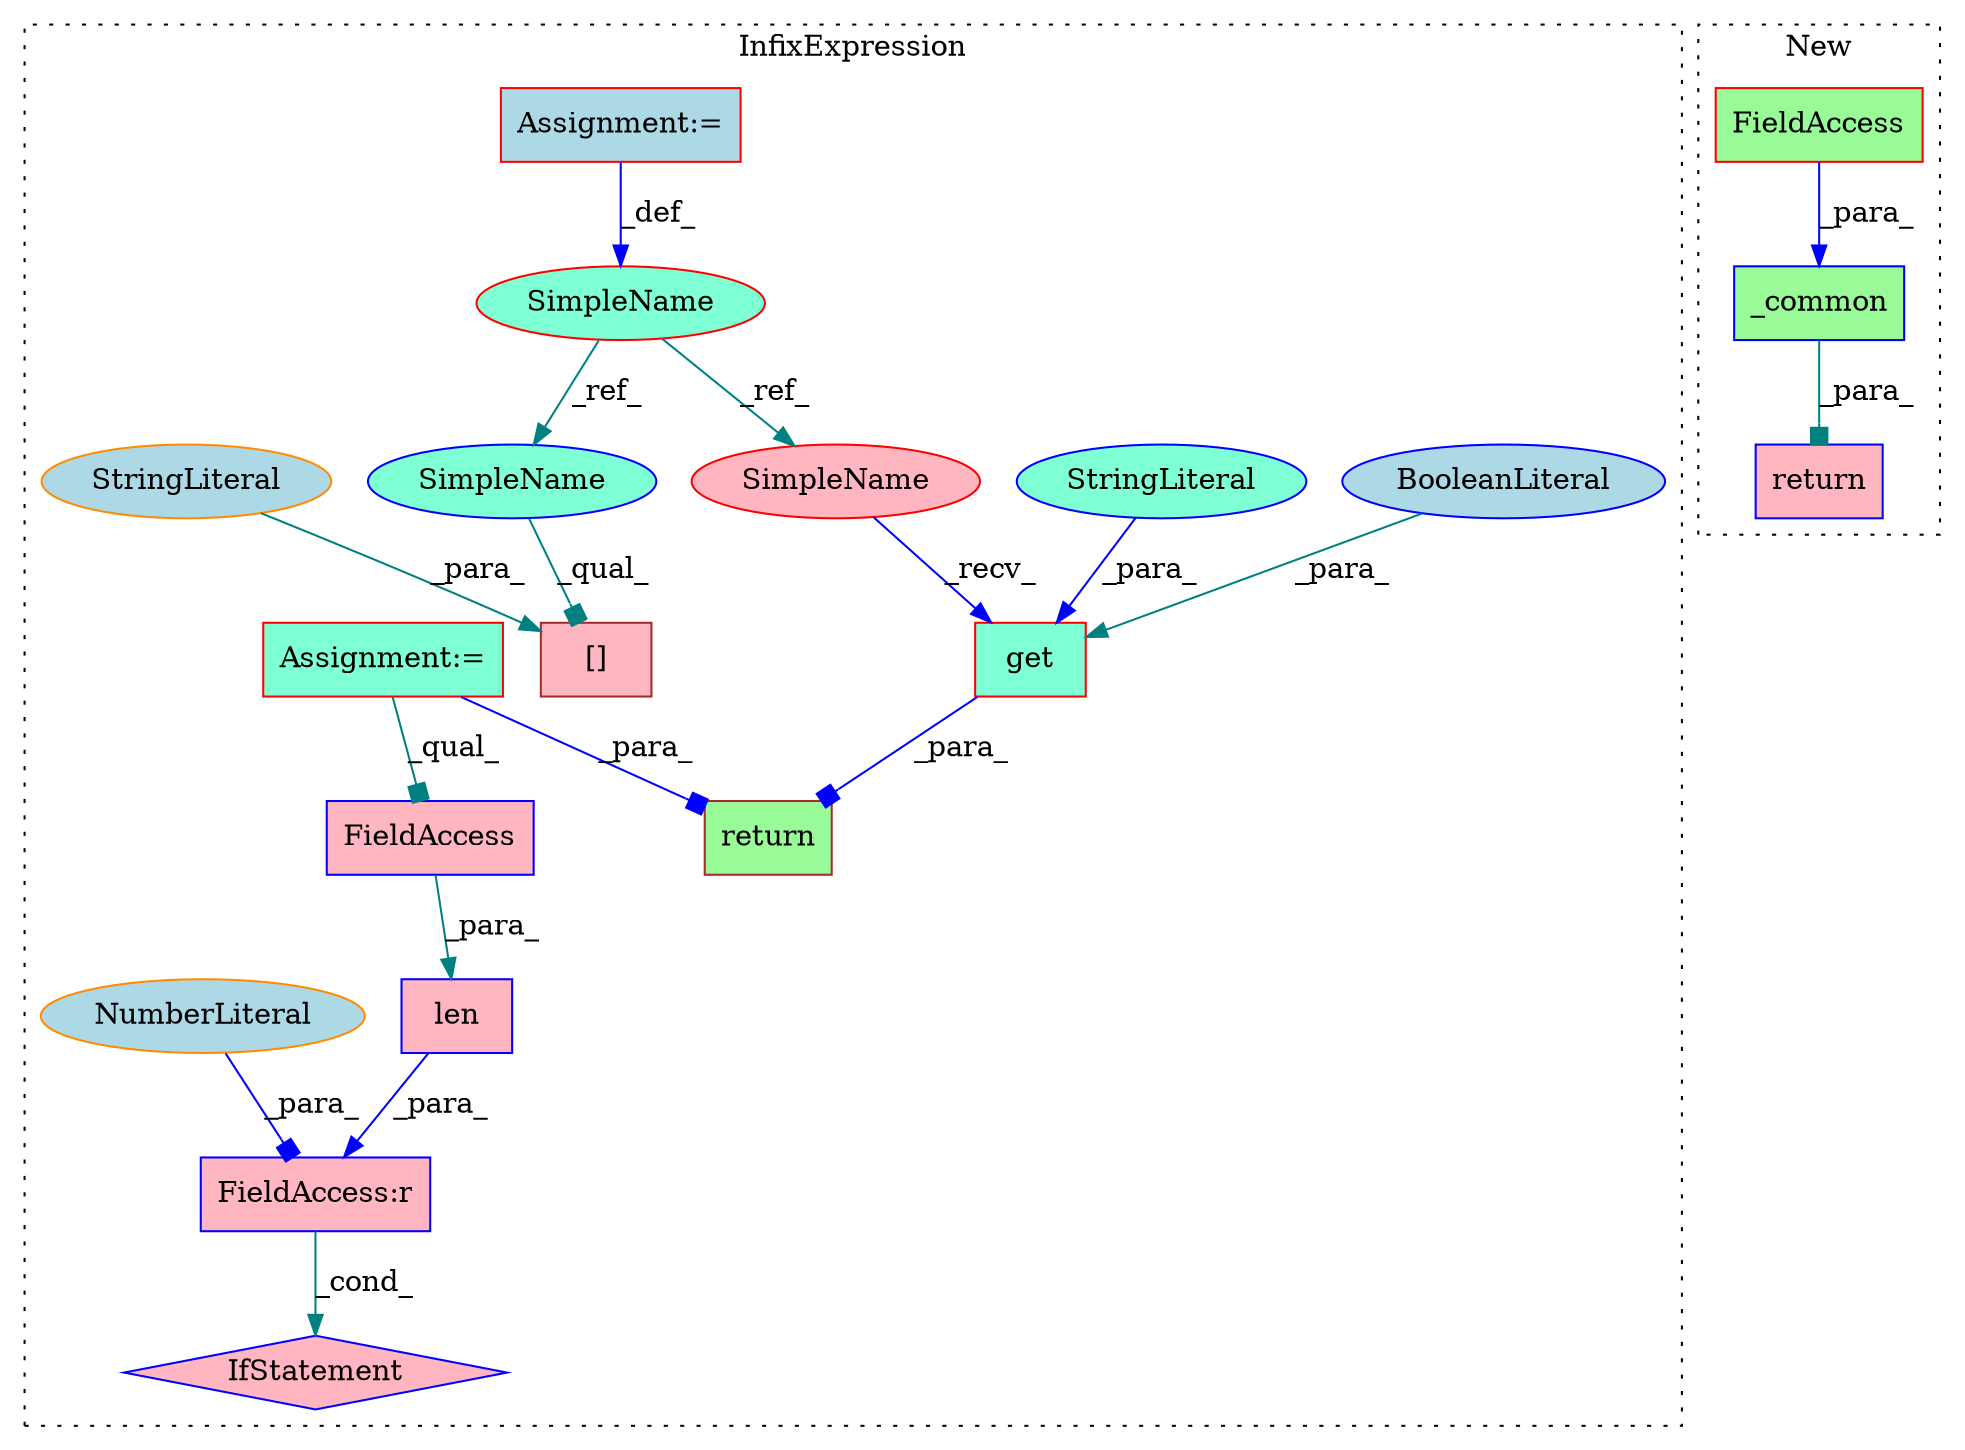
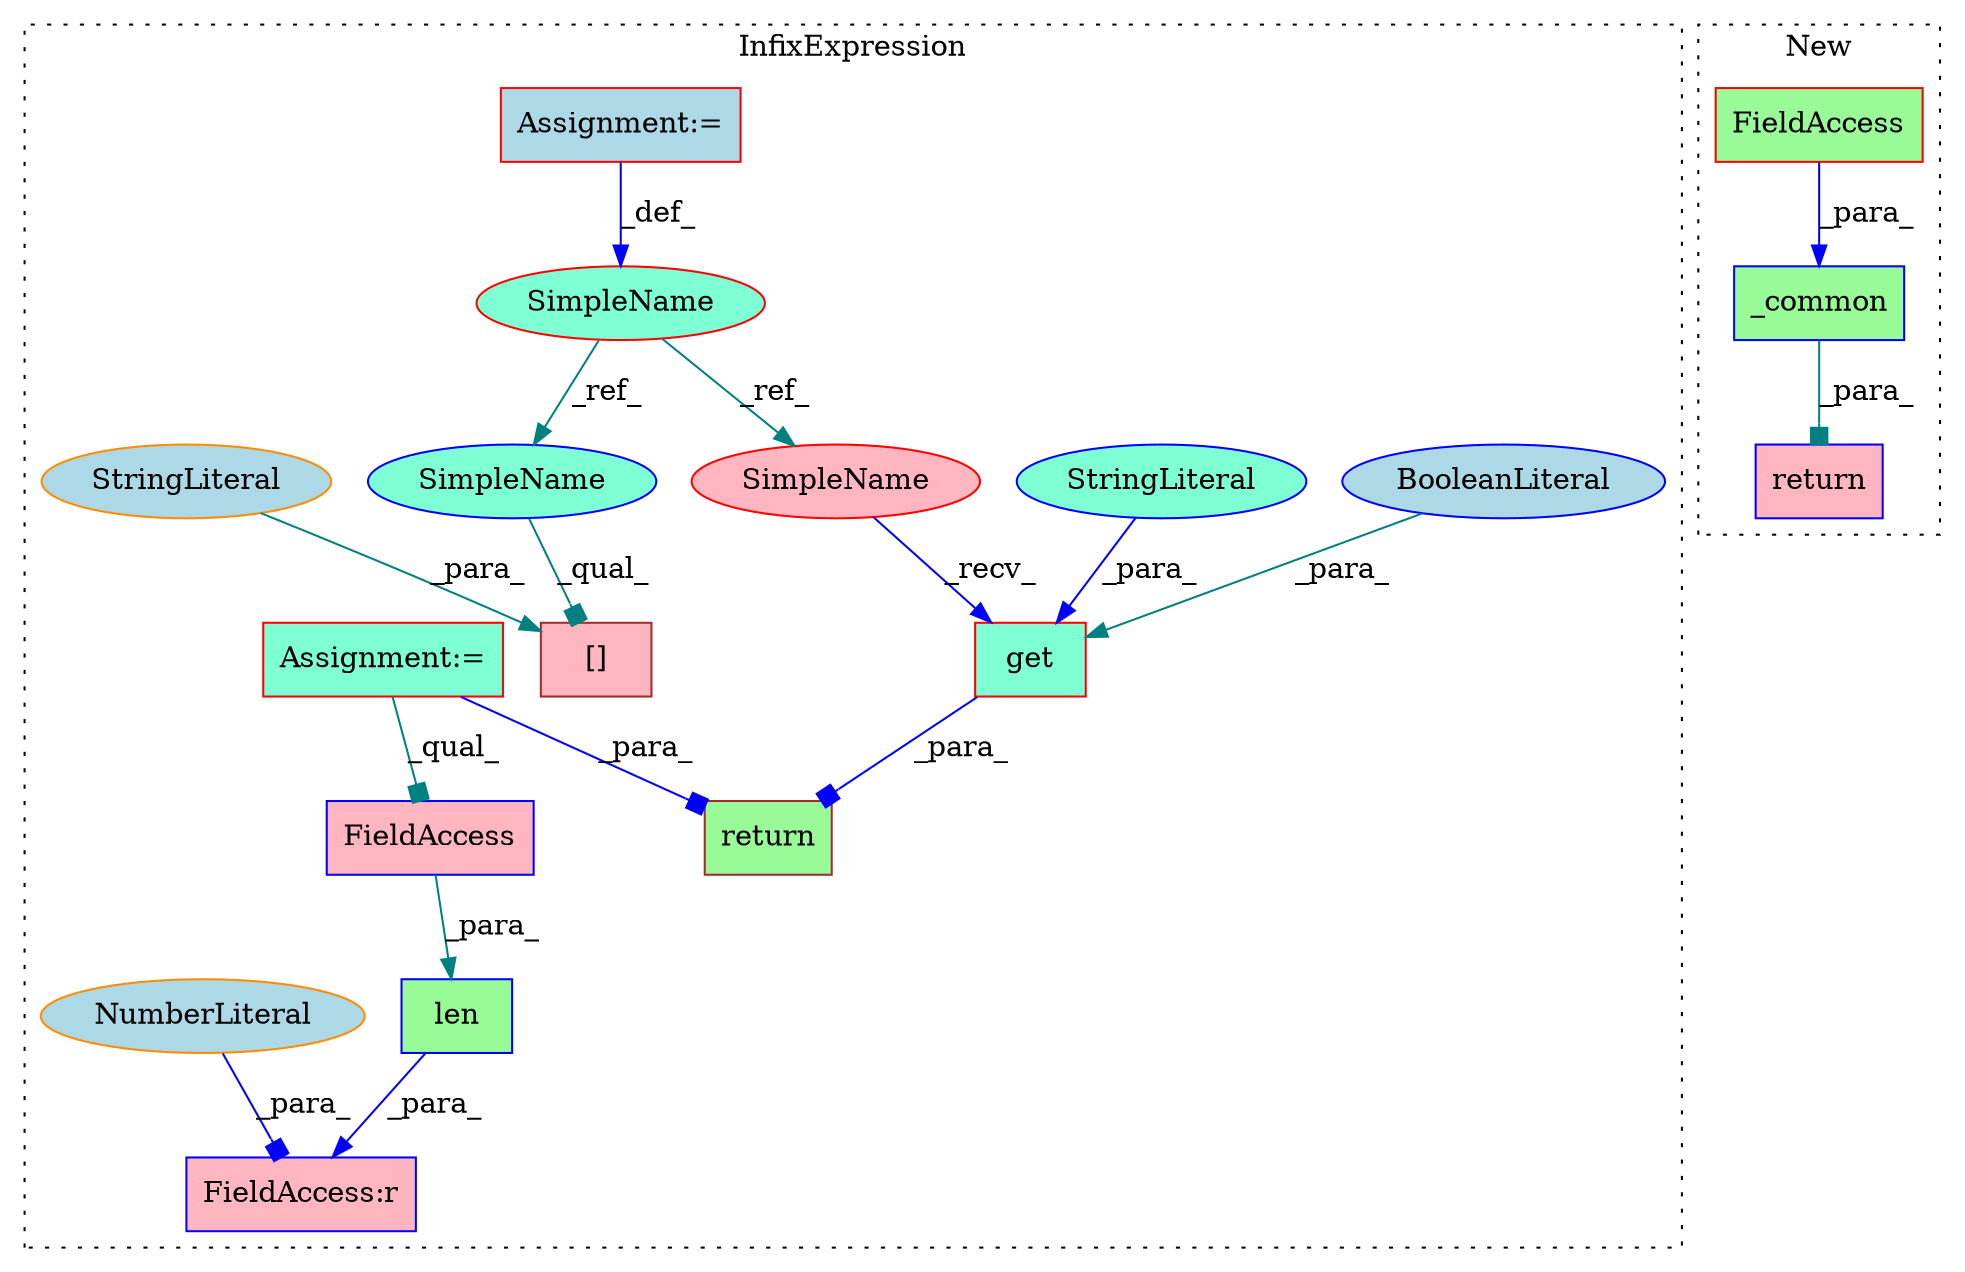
node "len": fillcolor lightpink -> palegreen
node "IfStatement": removed
